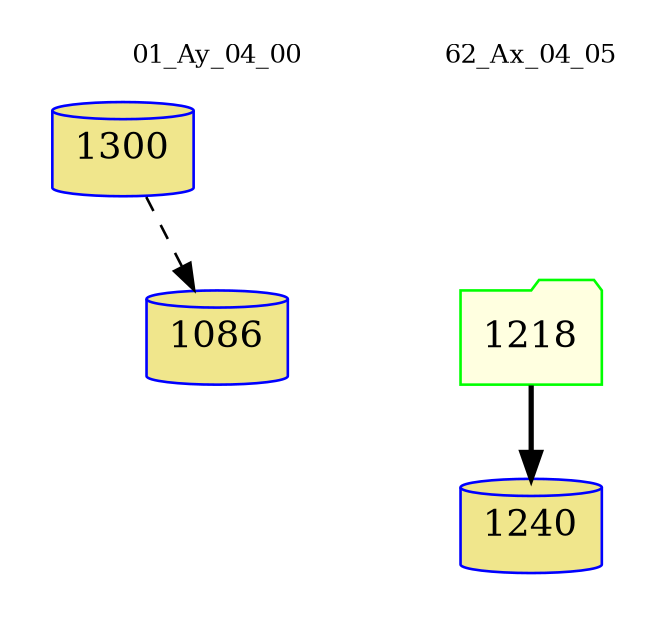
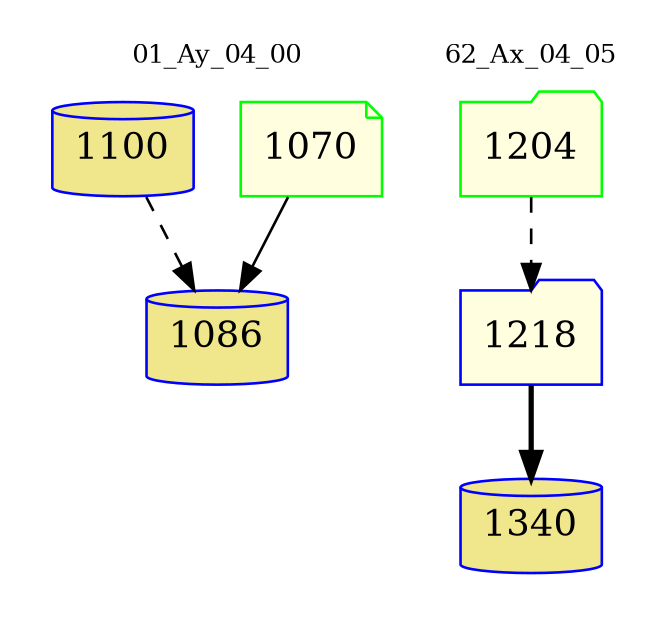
node "1300": label "1300" -> "1100"
node "1070": added
node "1204": added
node "1218": color green -> blue
node "1240": label "1240" -> "1340"
